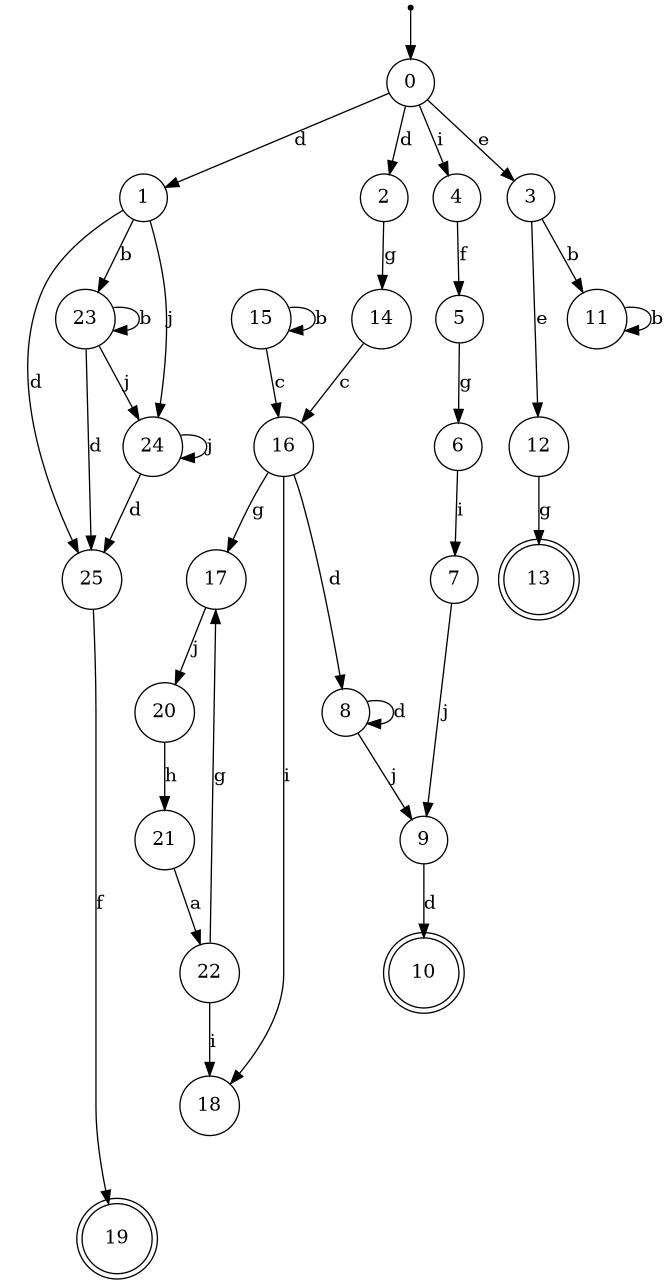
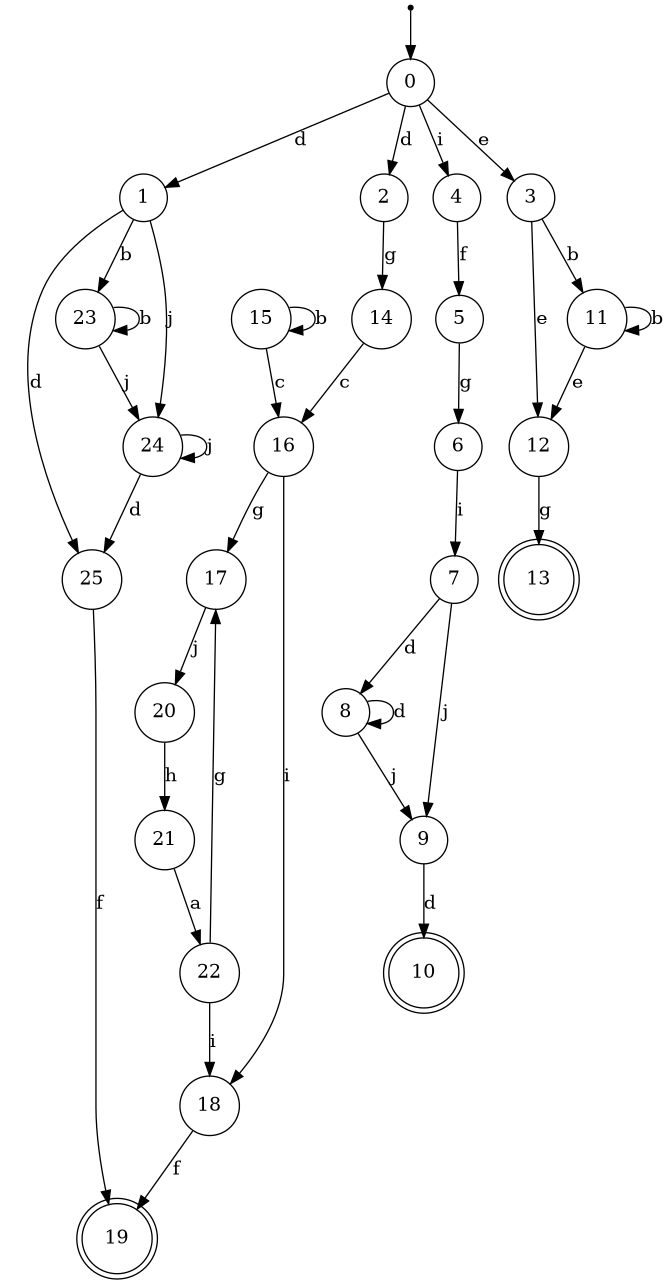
edge "11" -> "12": added, label "e"
edge "23" -> "25": removed, label "d"
edge "16" -> "8": now "7" -> "8"
edge "18" -> "19": added, label "f"
